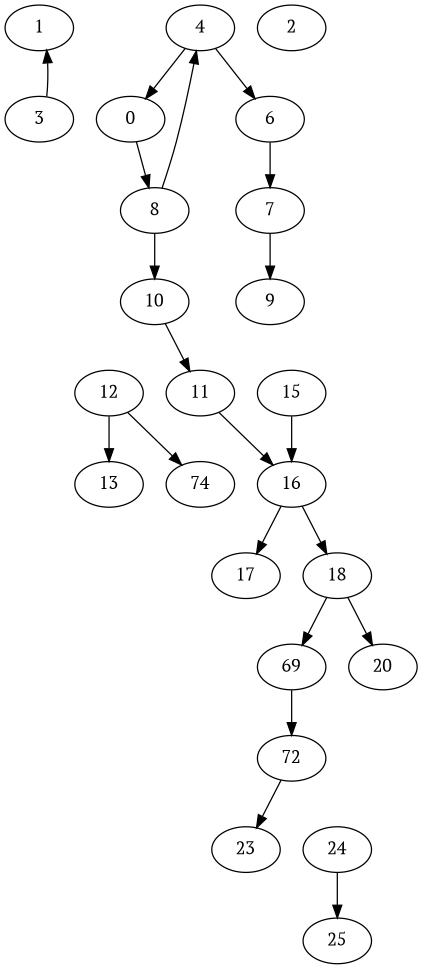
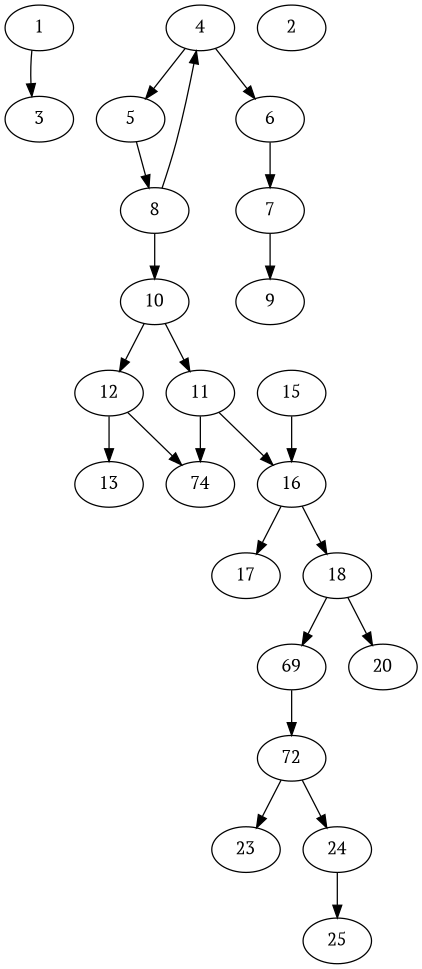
edge "3" -> "1": reversed
node "0": label "0" -> "5"
edge "10" -> "12": added
edge "11" -> "74": added
edge "72" -> "24": added
